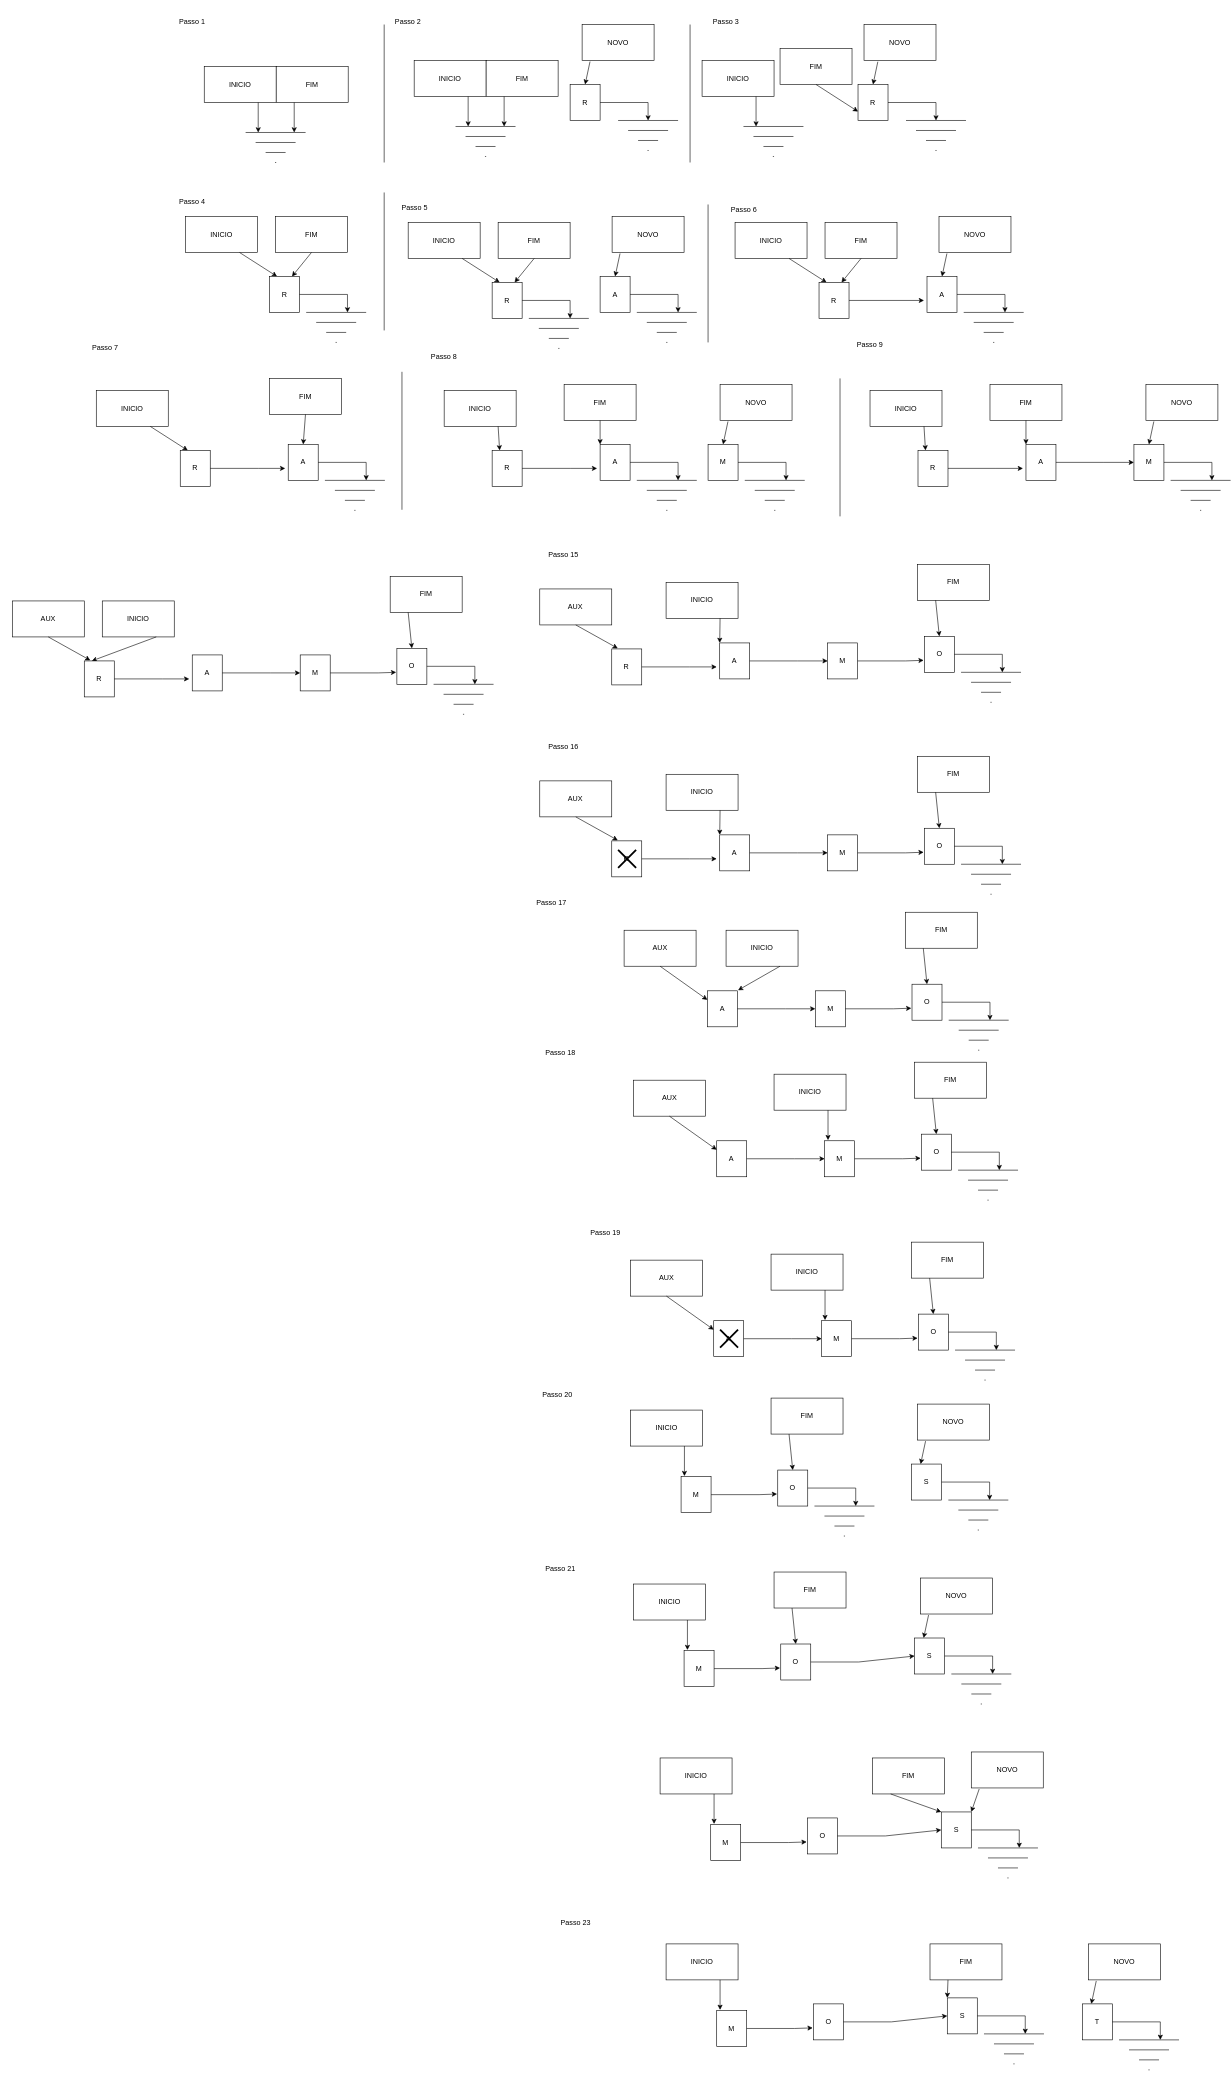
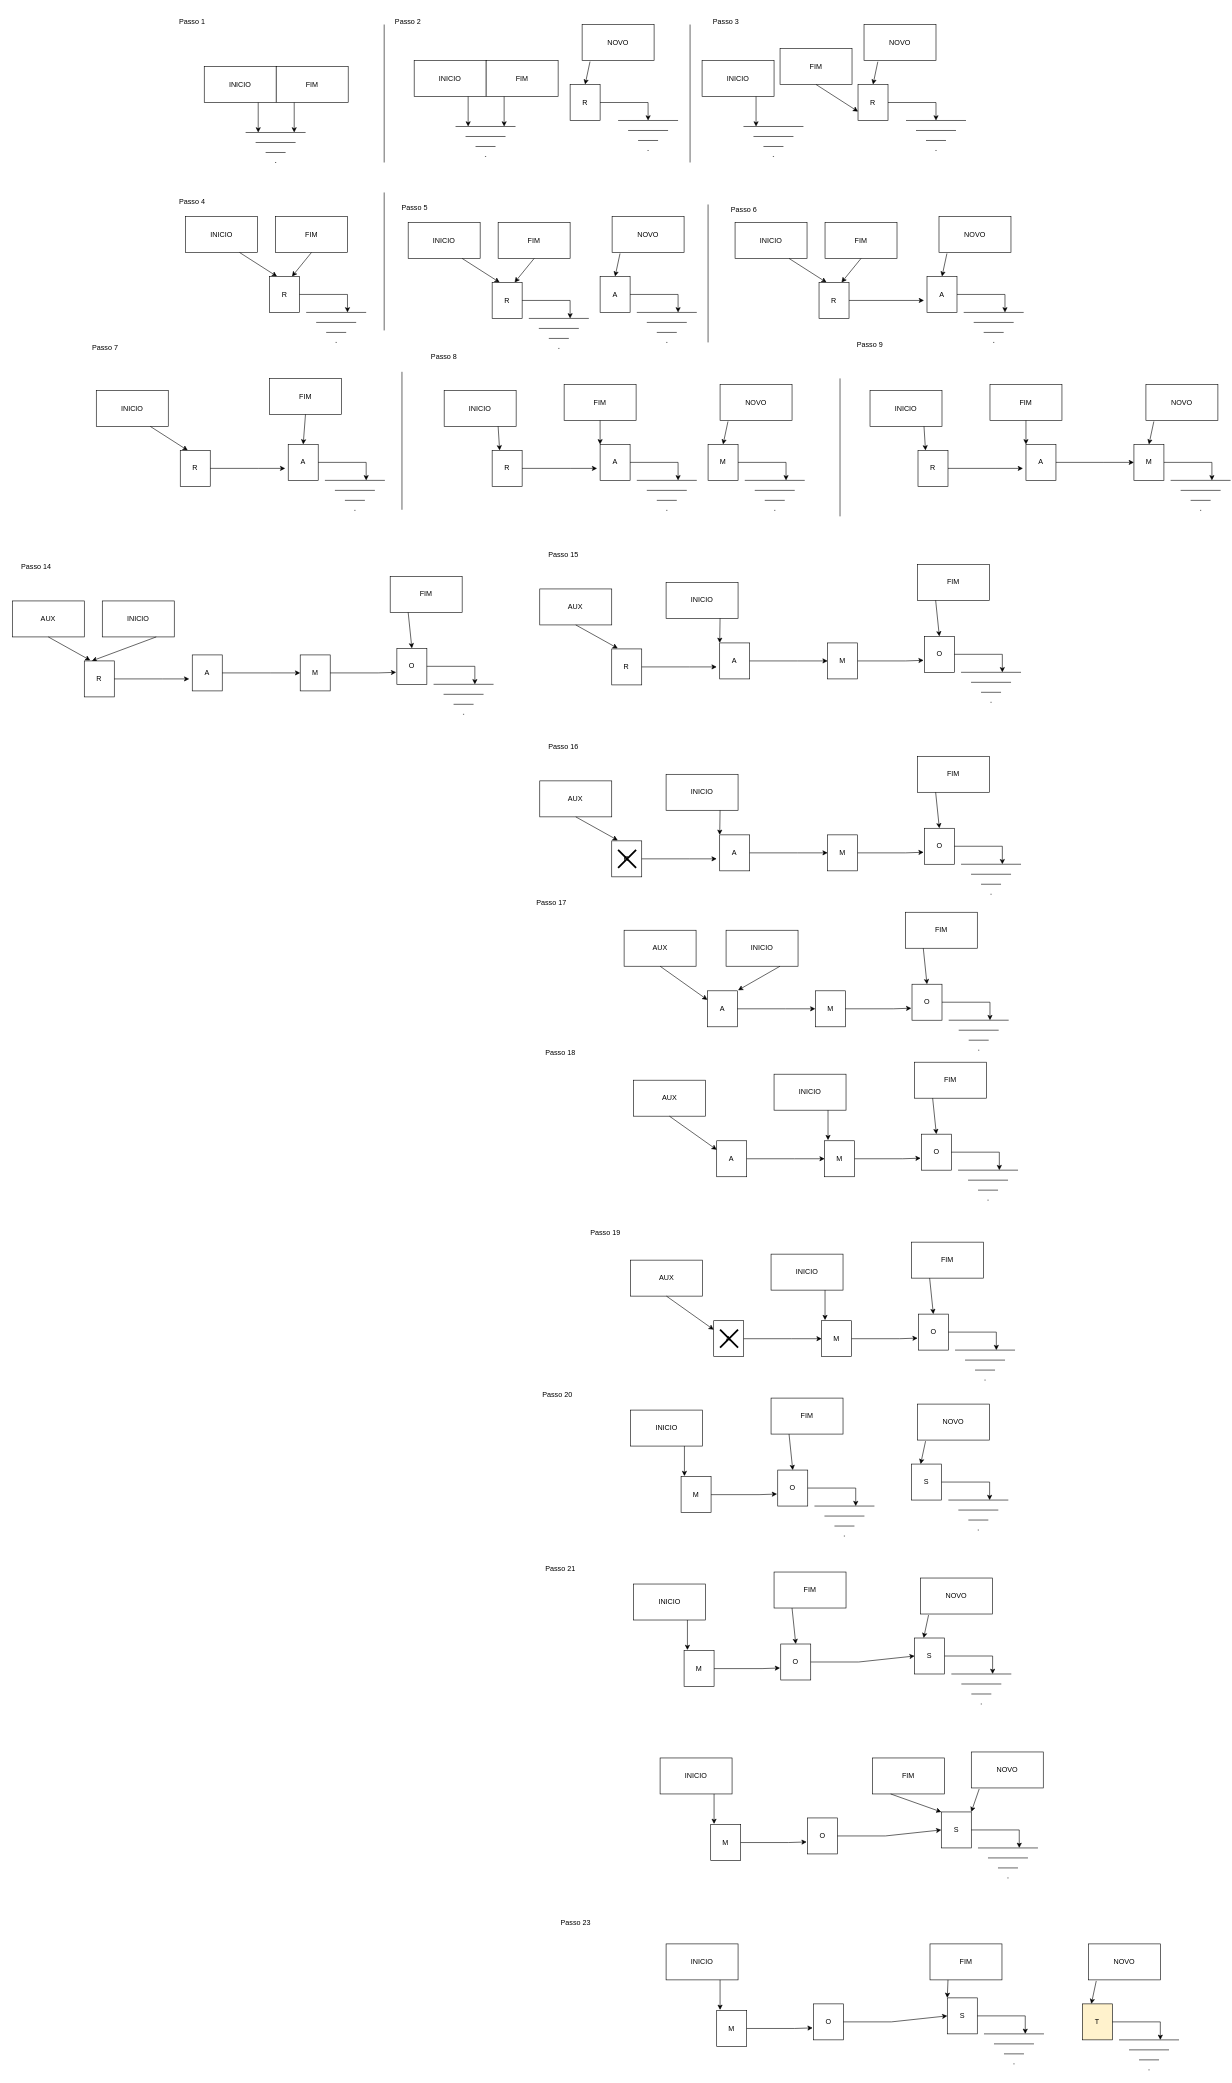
node "Passo 14": added
node "T": fillcolor #ffffff -> #fff2cc
